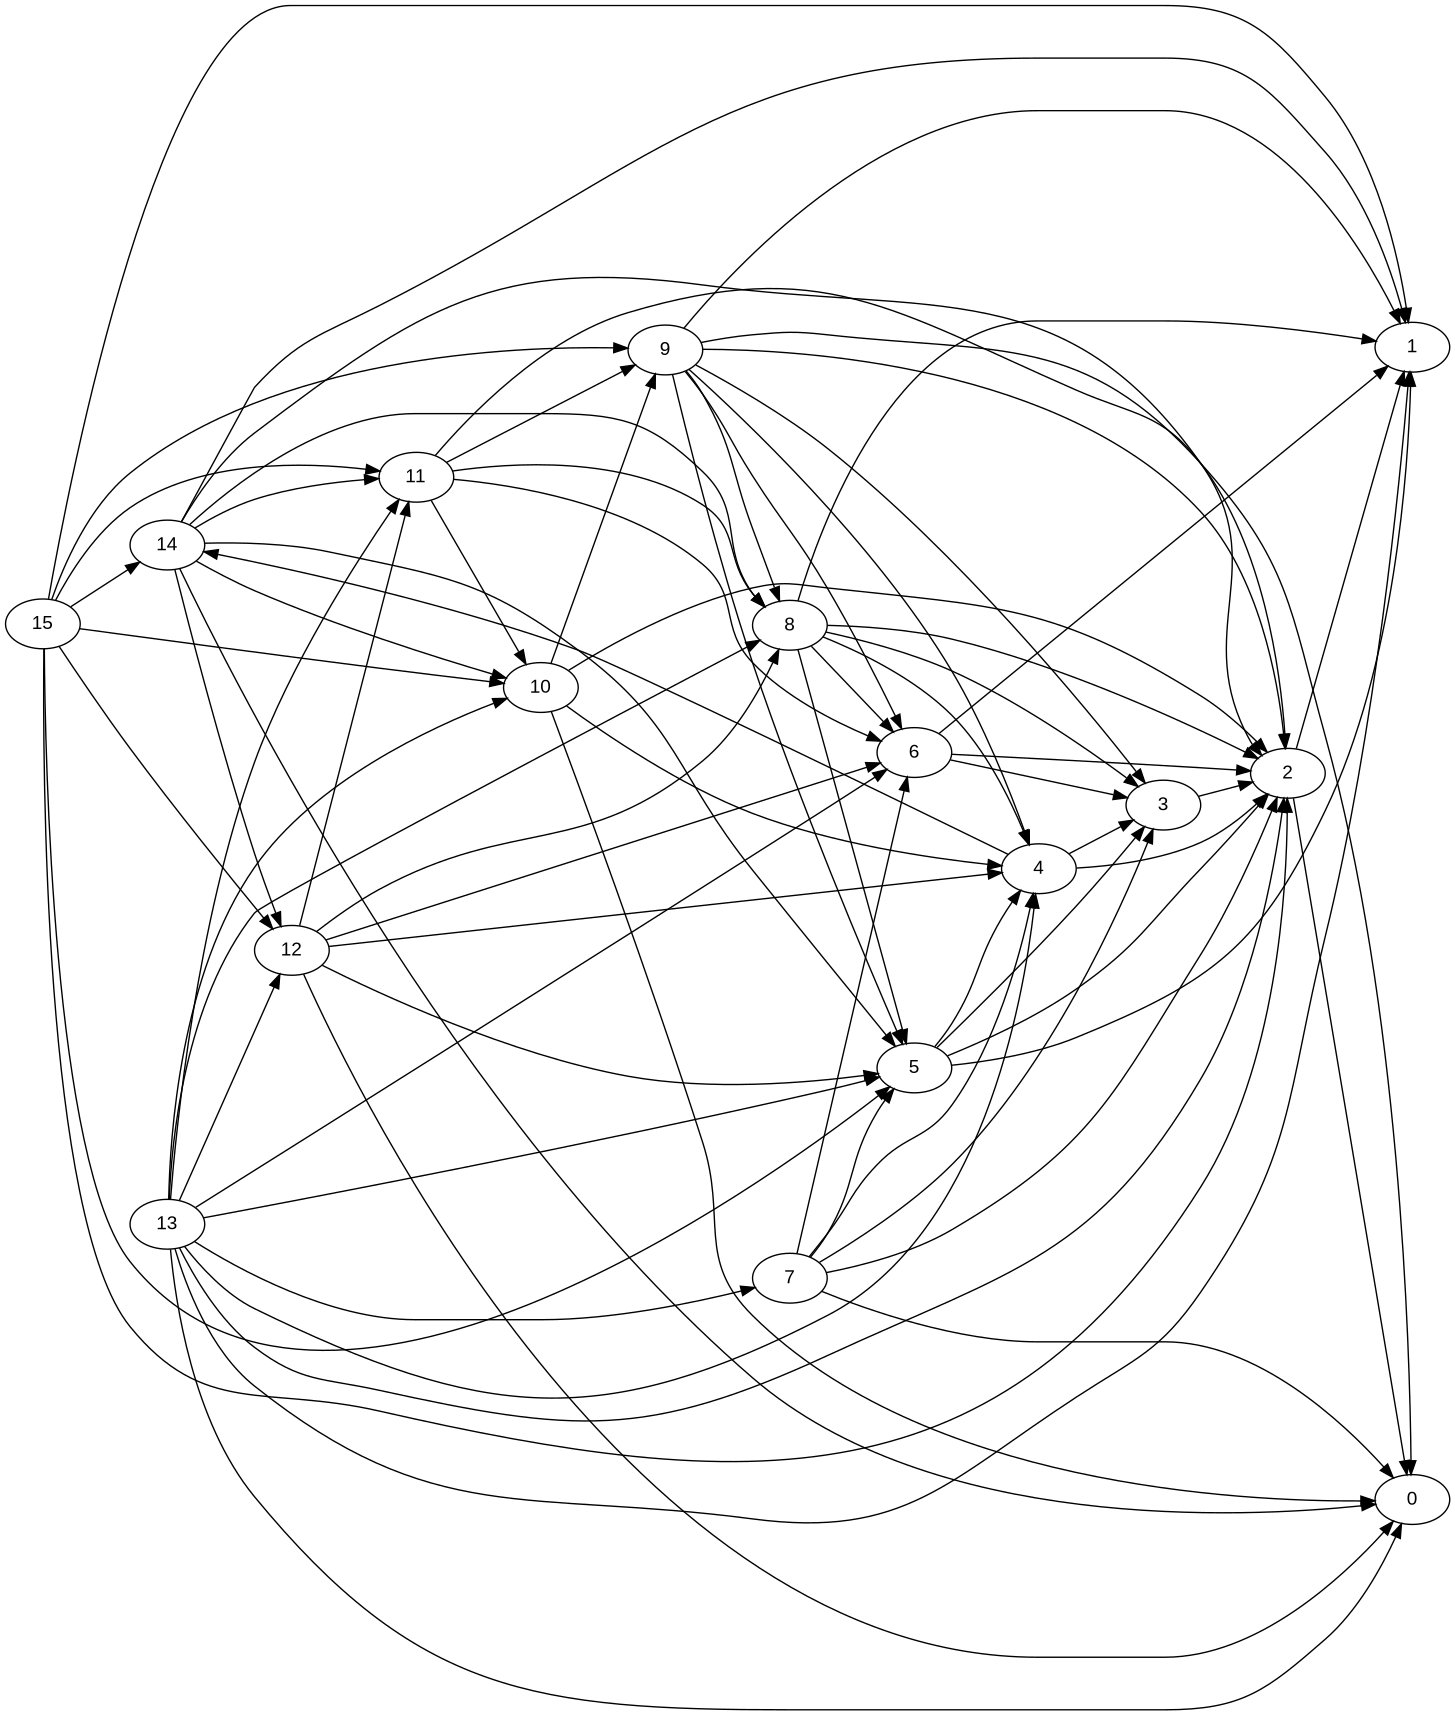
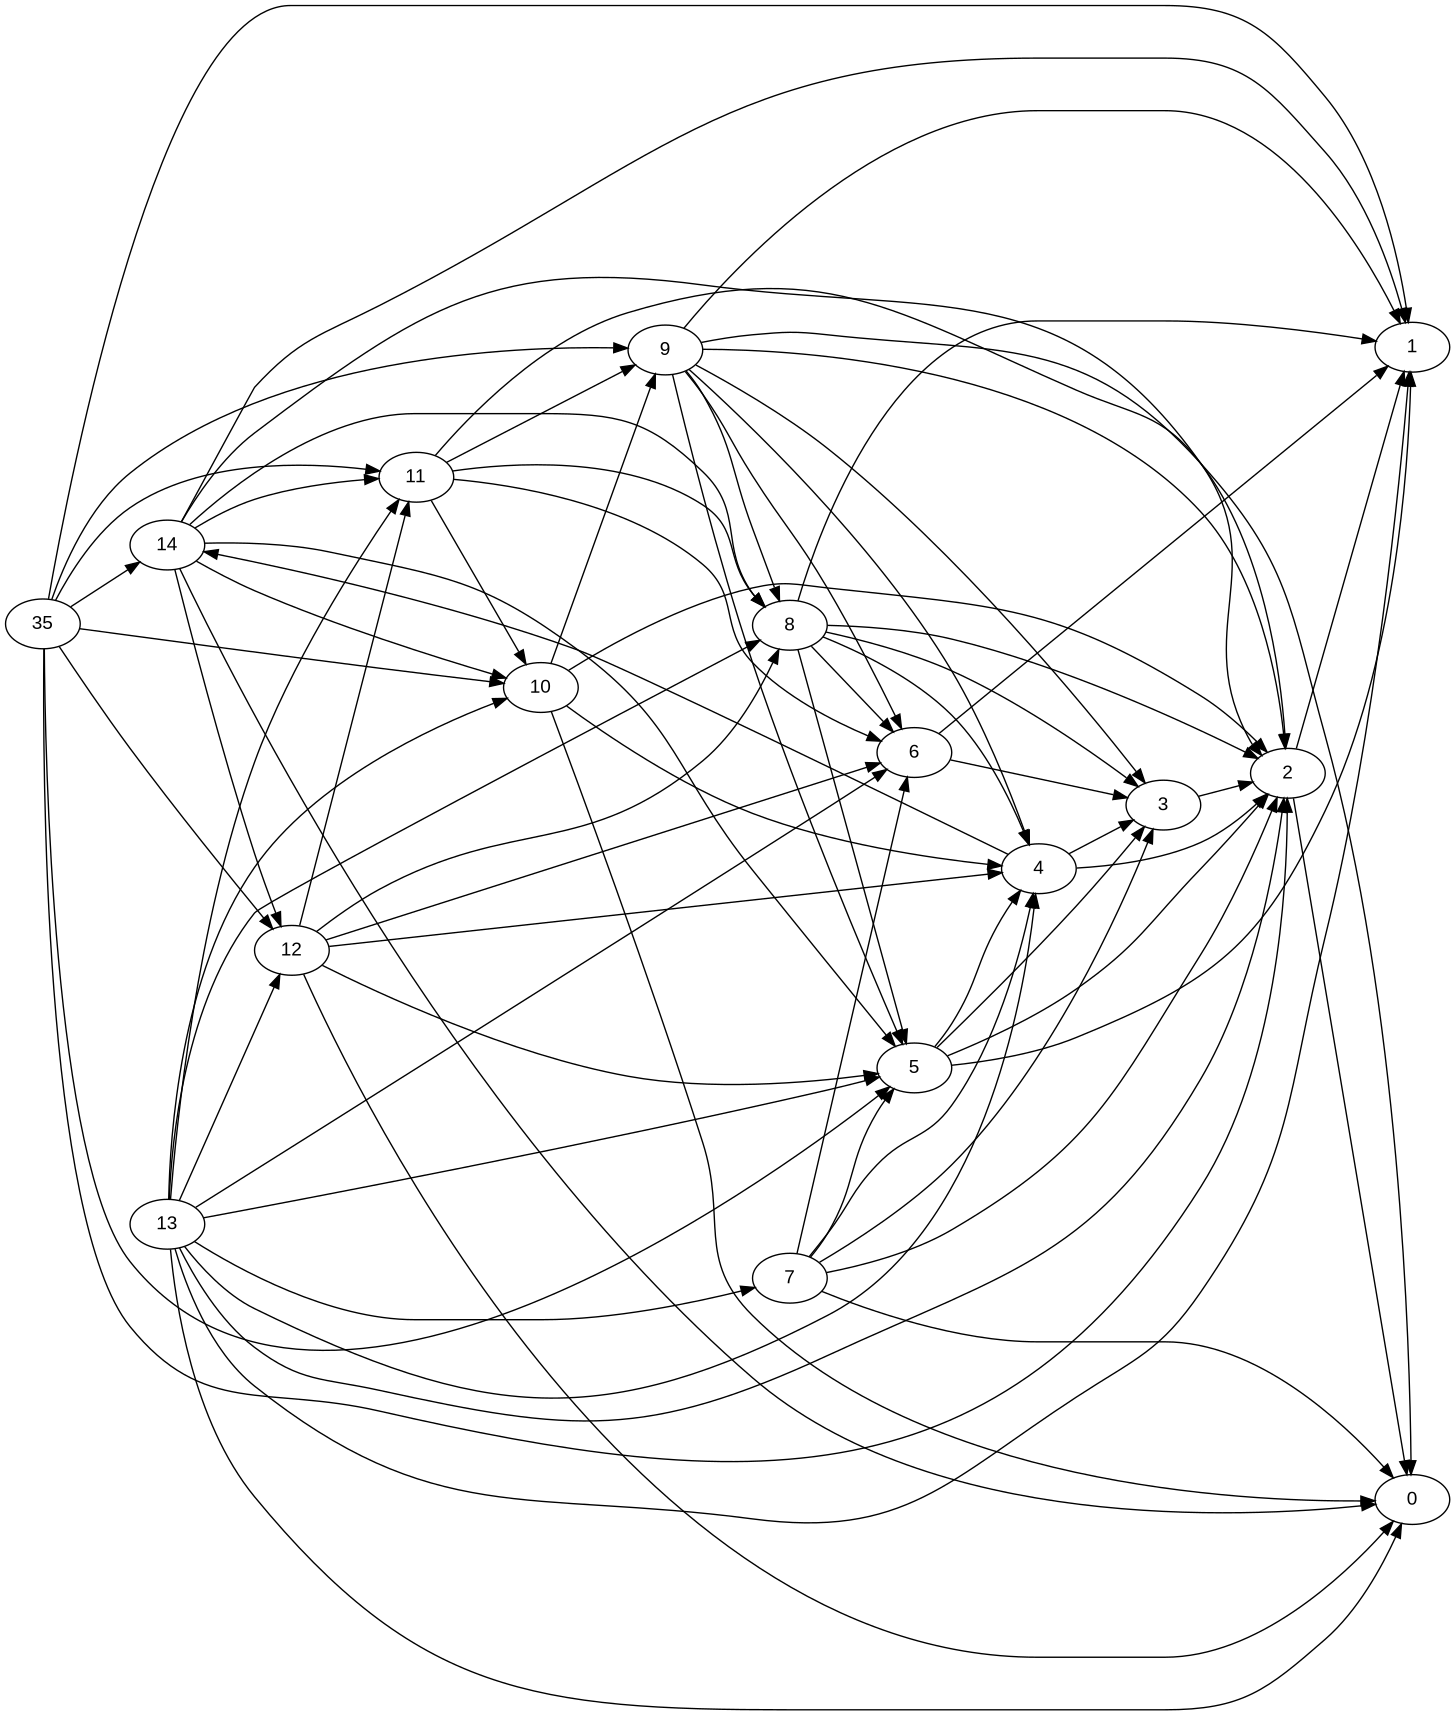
node "15": label "15" -> "35"
edge "6" -> "2": removed
